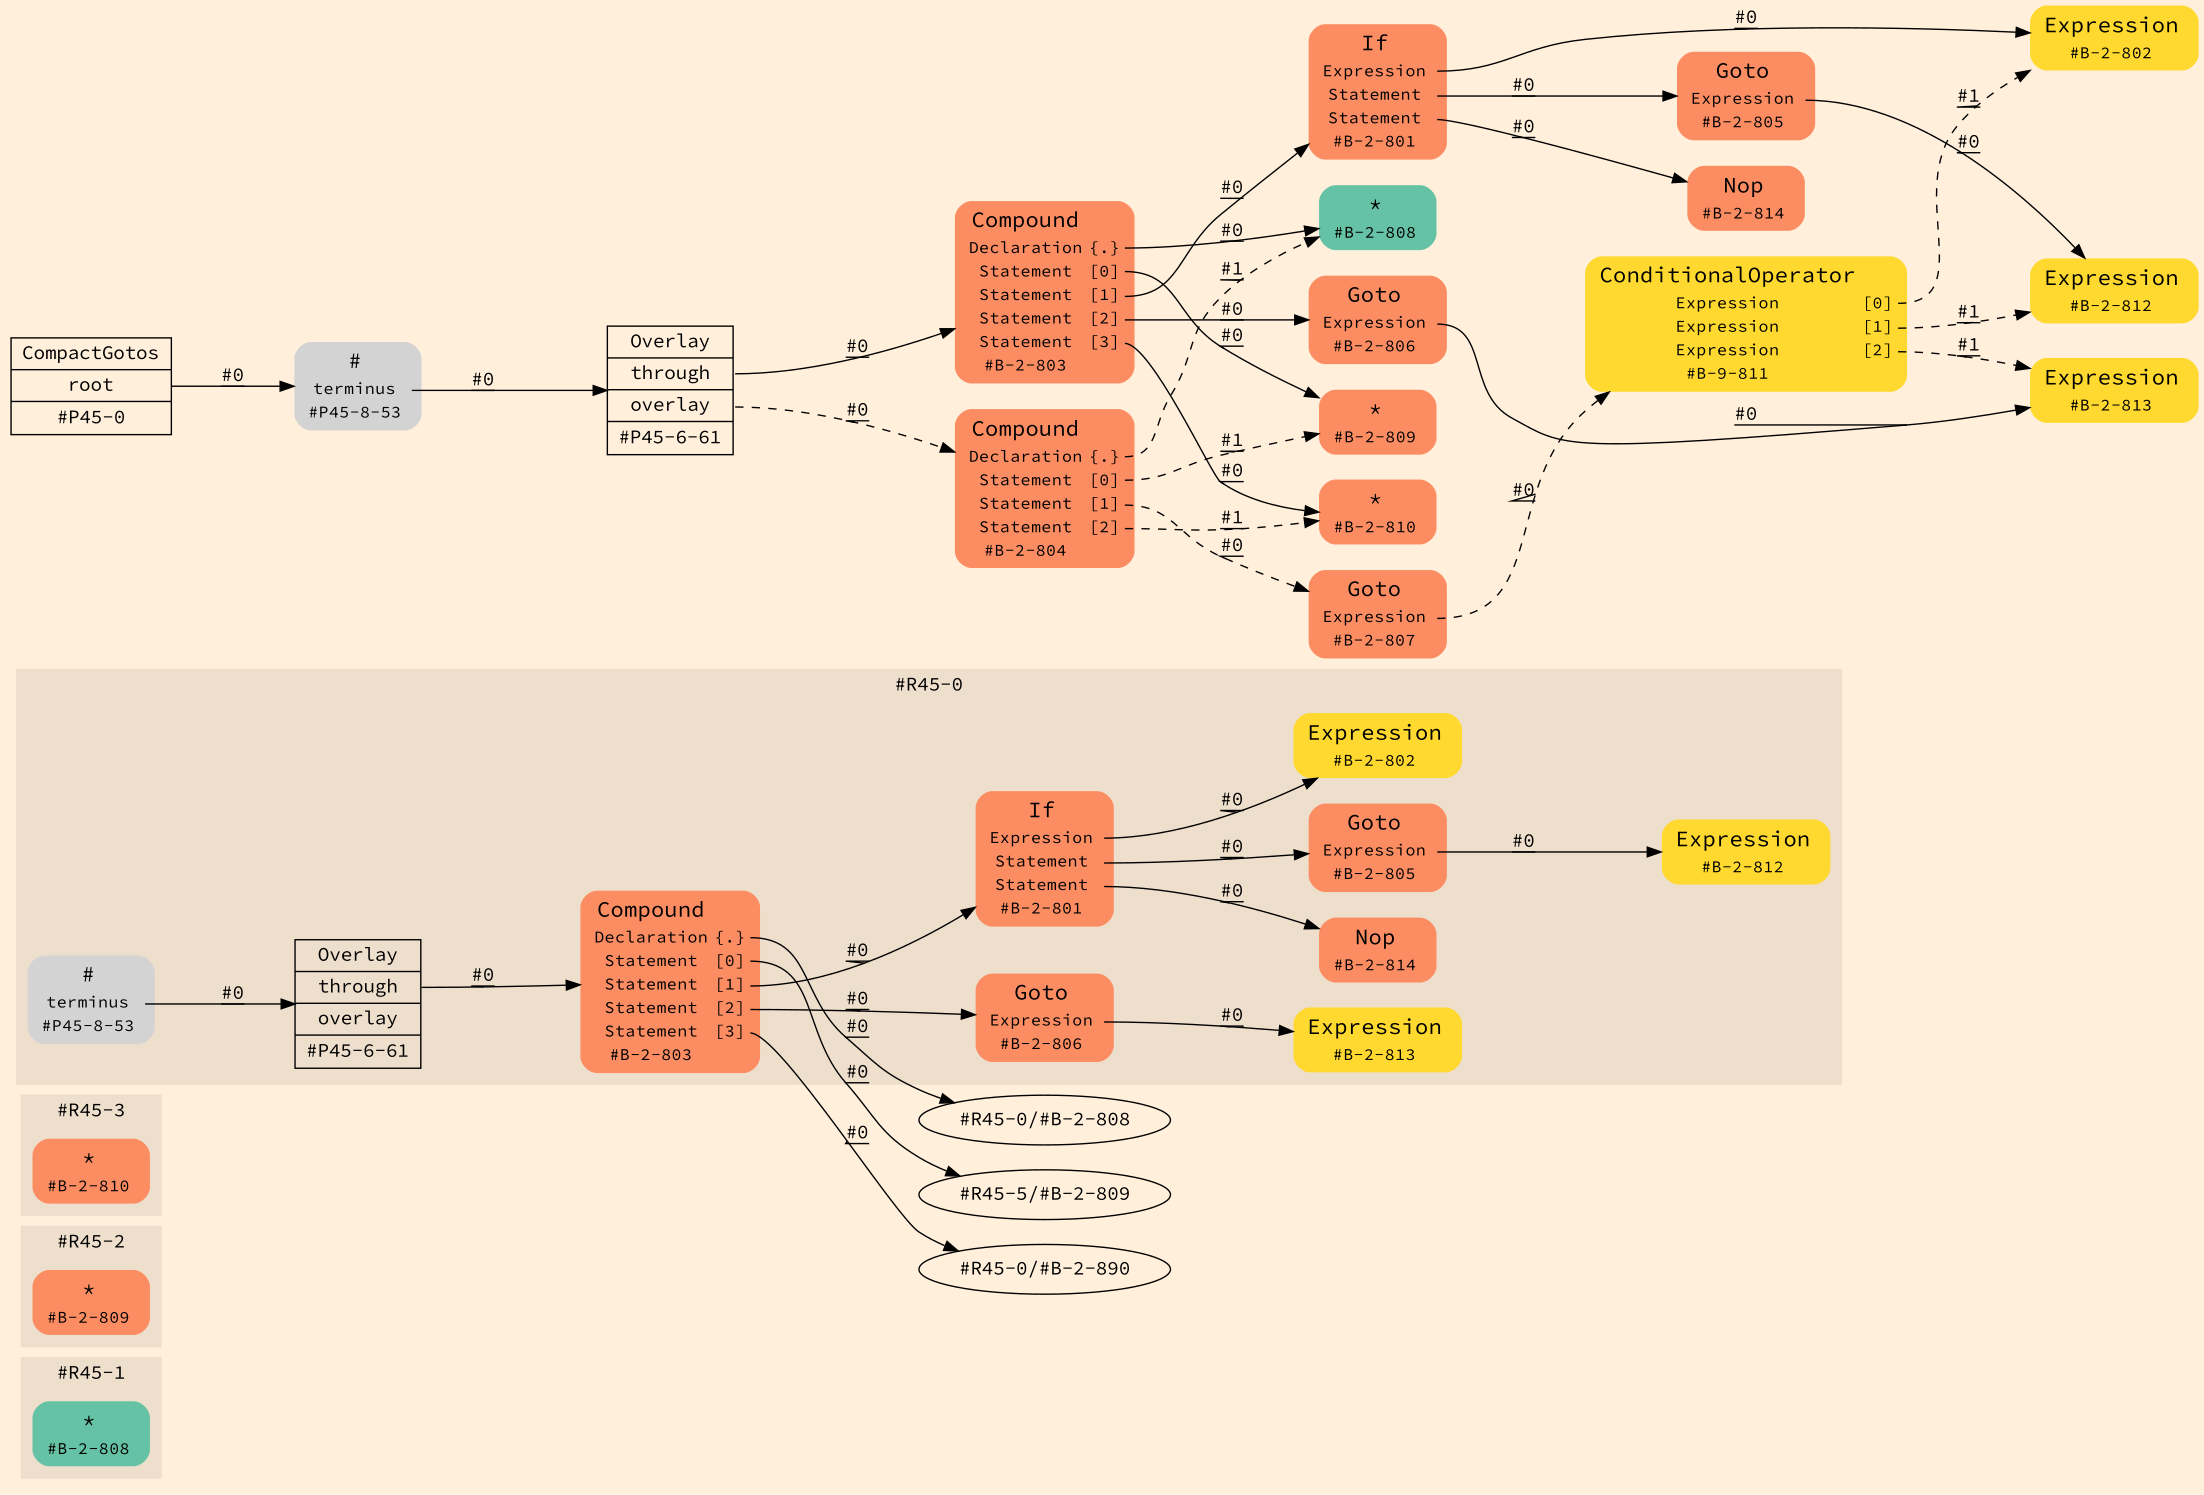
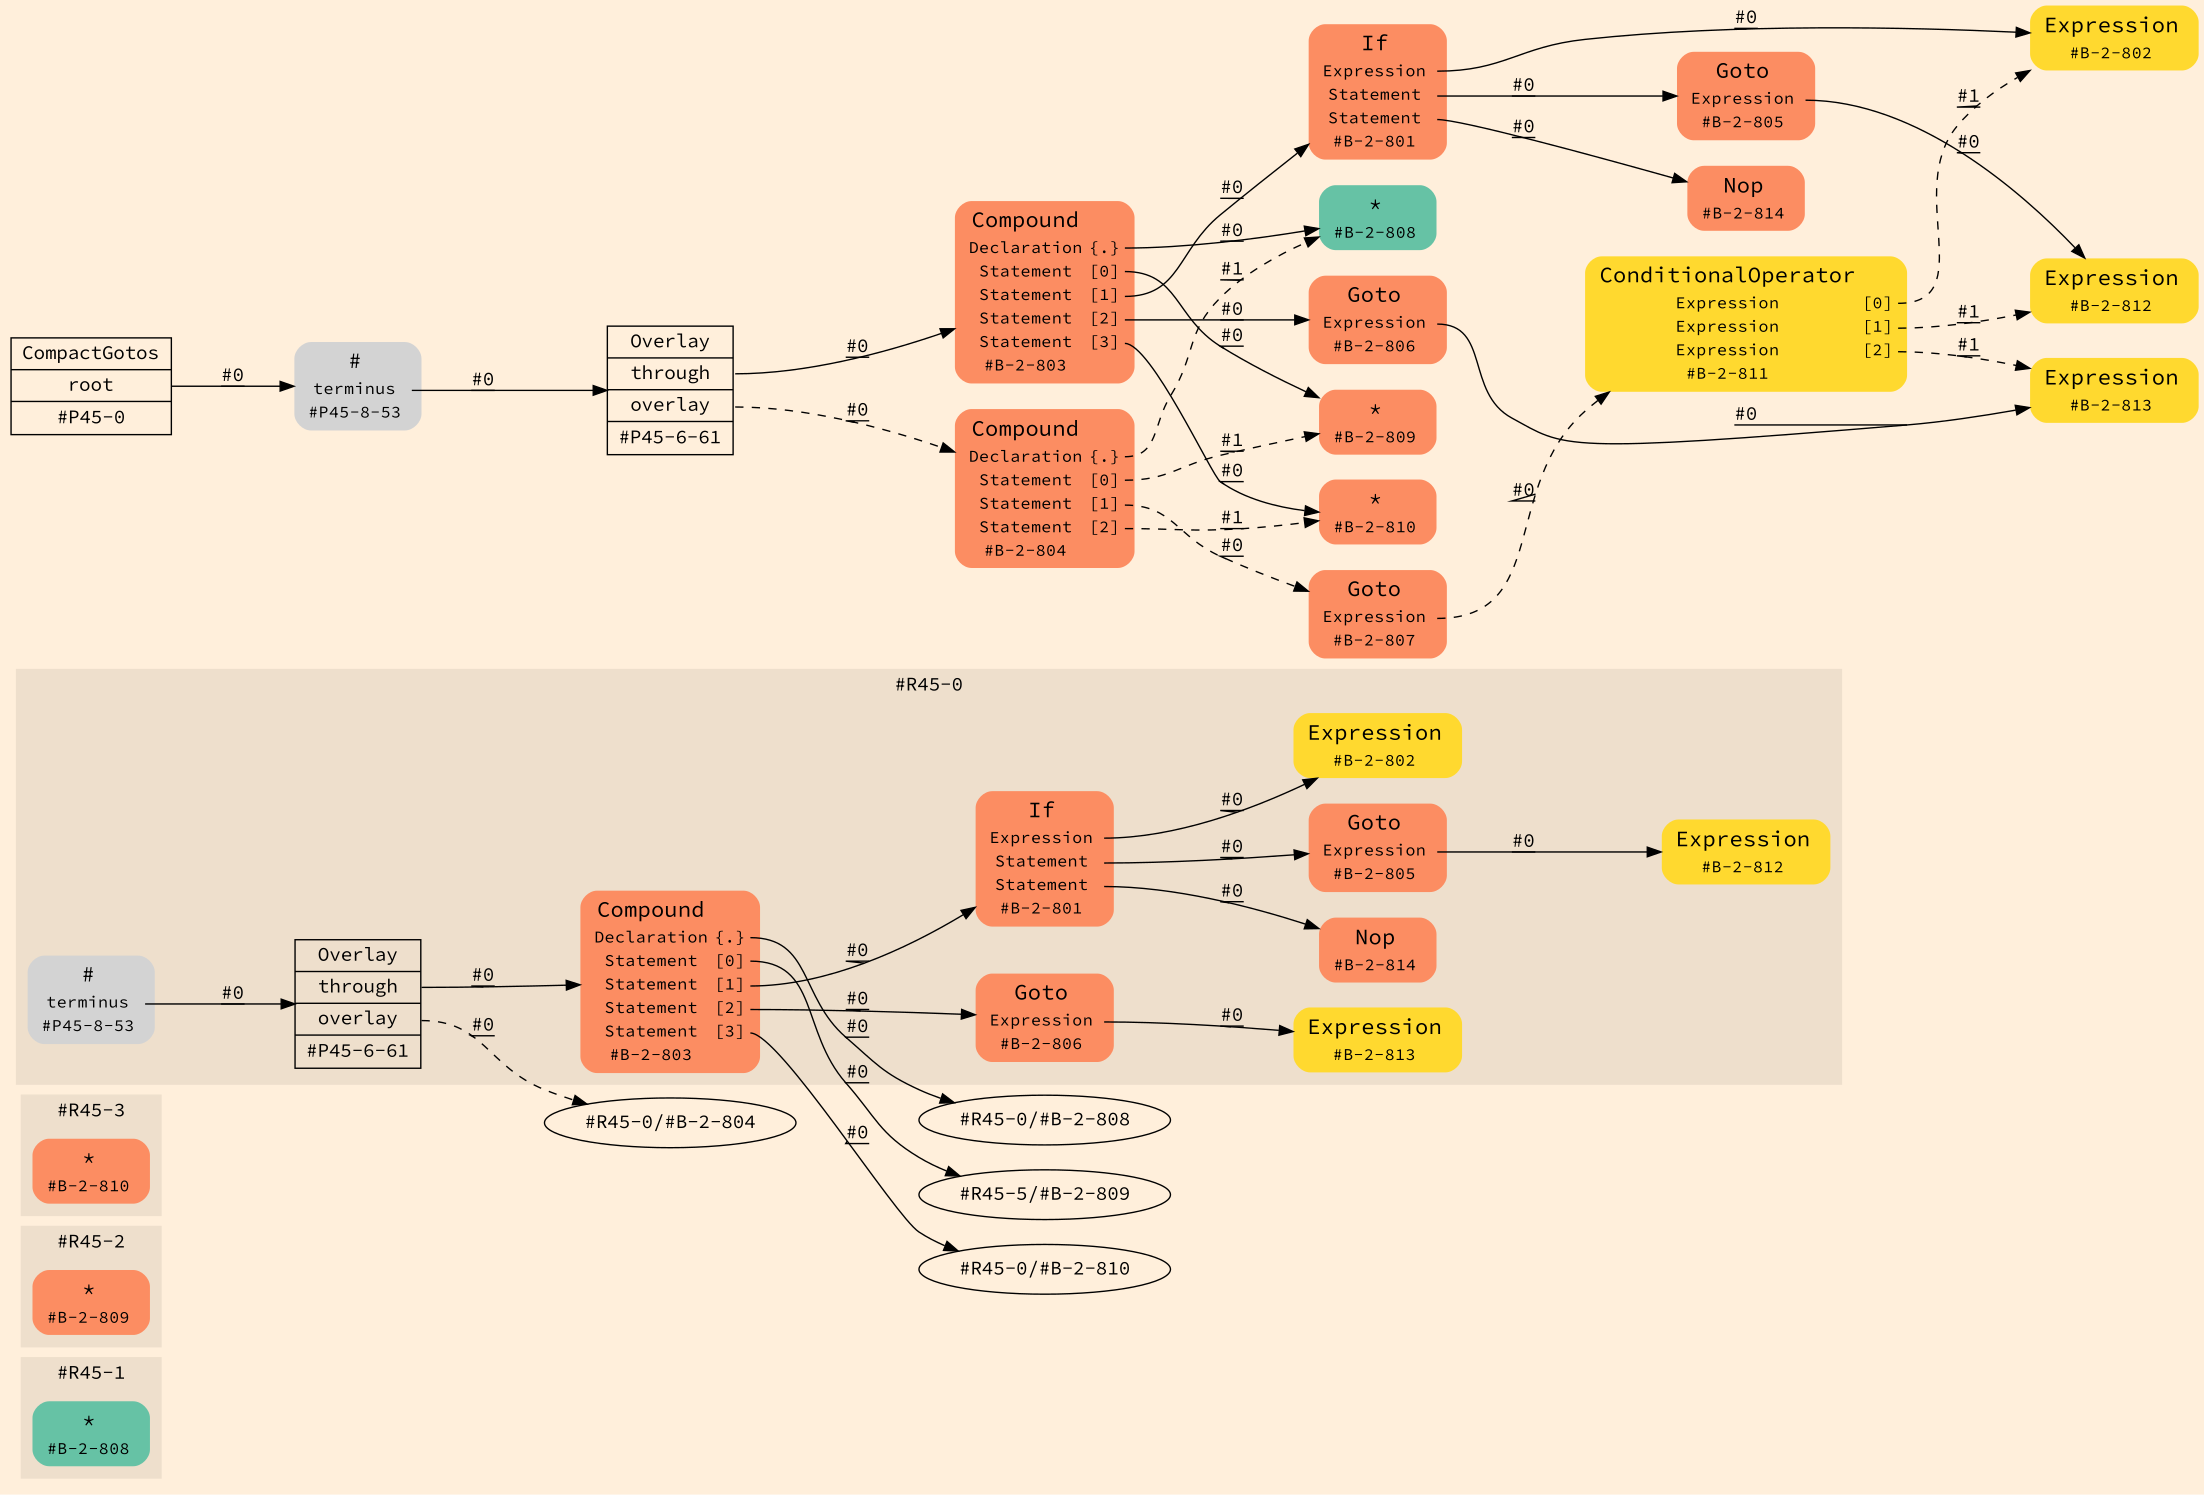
node "ConditionalOperator": text "#B-9-811" -> "#B-2-811"
node "#R45-0/#B-2-804": added
node "#R45-0/#B-2-890": label "#R45-0/#B-2-890" -> "#R45-0/#B-2-810"
